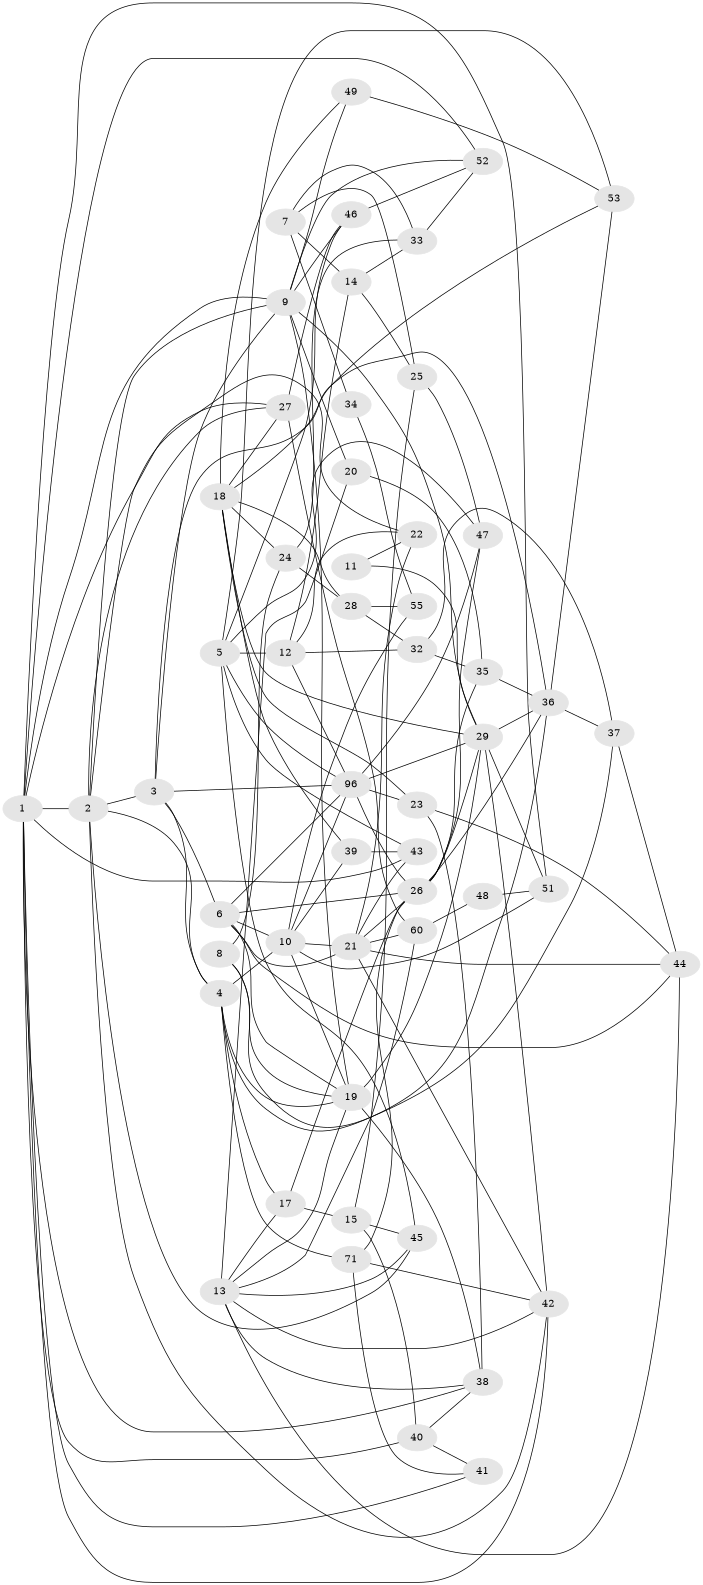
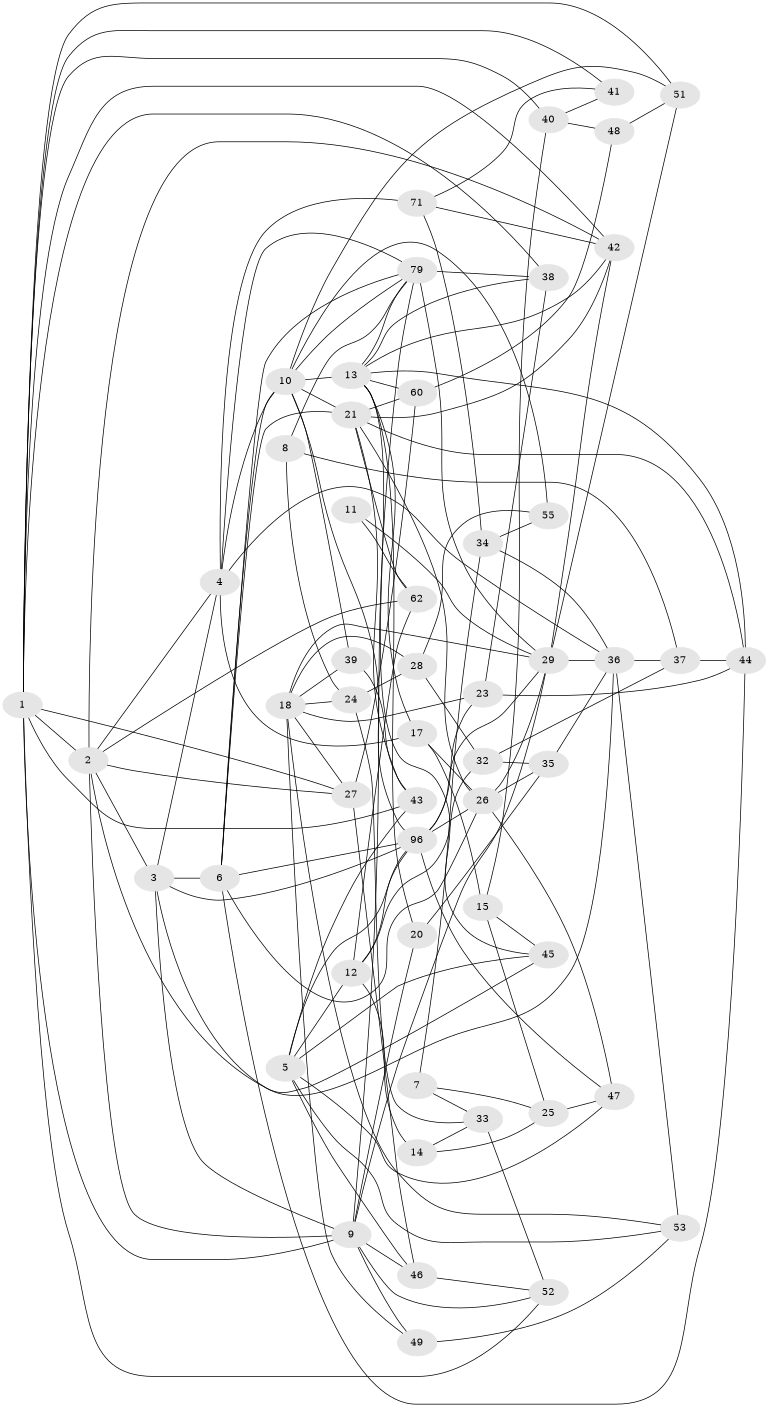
edge "7" -- "14": removed
edge "13" -- "10": added
node "22": label "22" -> "62"
edge "36" -- "26": now "36" -- "34"
edge "26" -- "71": now "34" -- "71"
node "19": label "19" -> "79"
edge "38" -- "40": now "48" -- "40"
